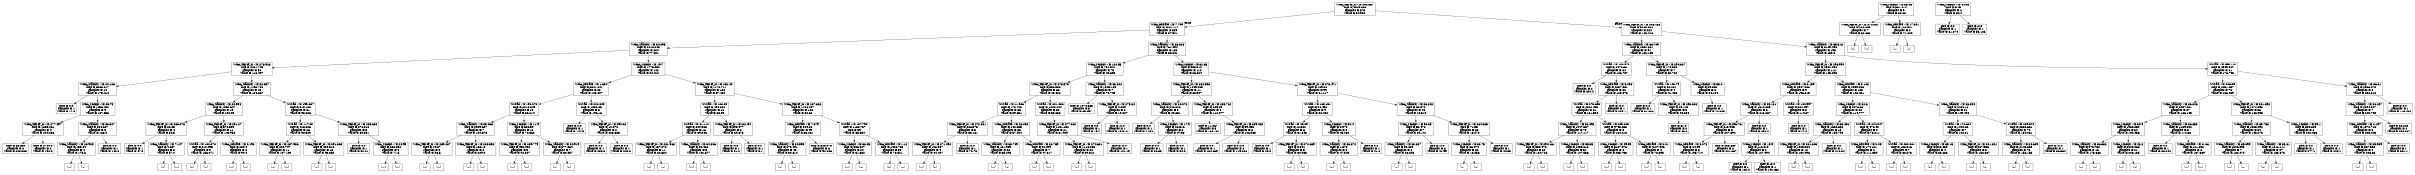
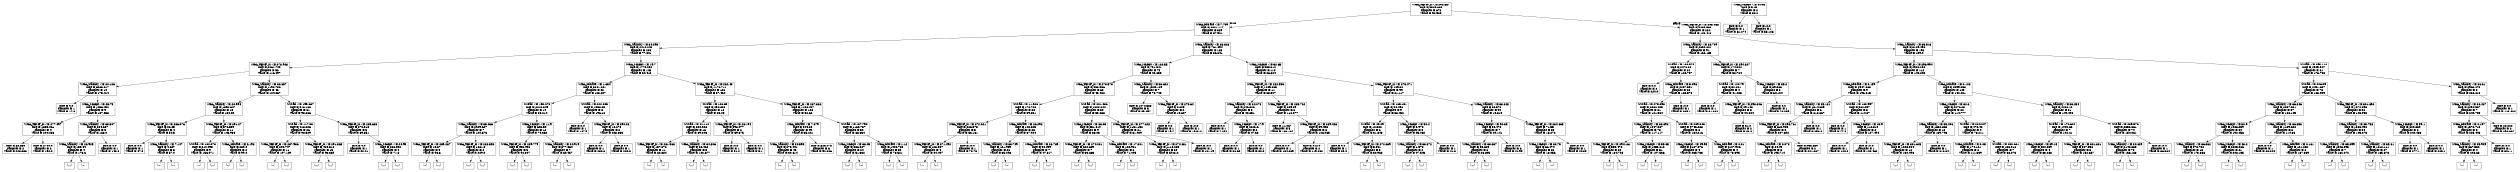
edge "SWrad <= 201.436 mse = 1003.244 samples = 30 value = 53.638" -> "WOA_MLDpt <= 88.05 mse = 351.814 samples = 9 value = 38.03": added
node "SWrad <= 137.798 mse = 1188.737 mse = 59 value = 68.634": label "SWrad <= 137.798 mse = 1188.737 mse = 59 value = 68.634" -> "SWrad <= 137.798 mse = 1188.737 samples = 59 value = 68.634"
edge "mse = 0.0 samples = 1 value = 290.0" -> "WOA_MLDpt <= 15.9 mse = 112.319 samples = 2 value = 127.494": now "SWrad <= 180.997 mse = 562.297 samples = 3 value = 114.87" -> "WOA_MLDpt <= 15.9 mse = 112.319 samples = 2 value = 127.494"
